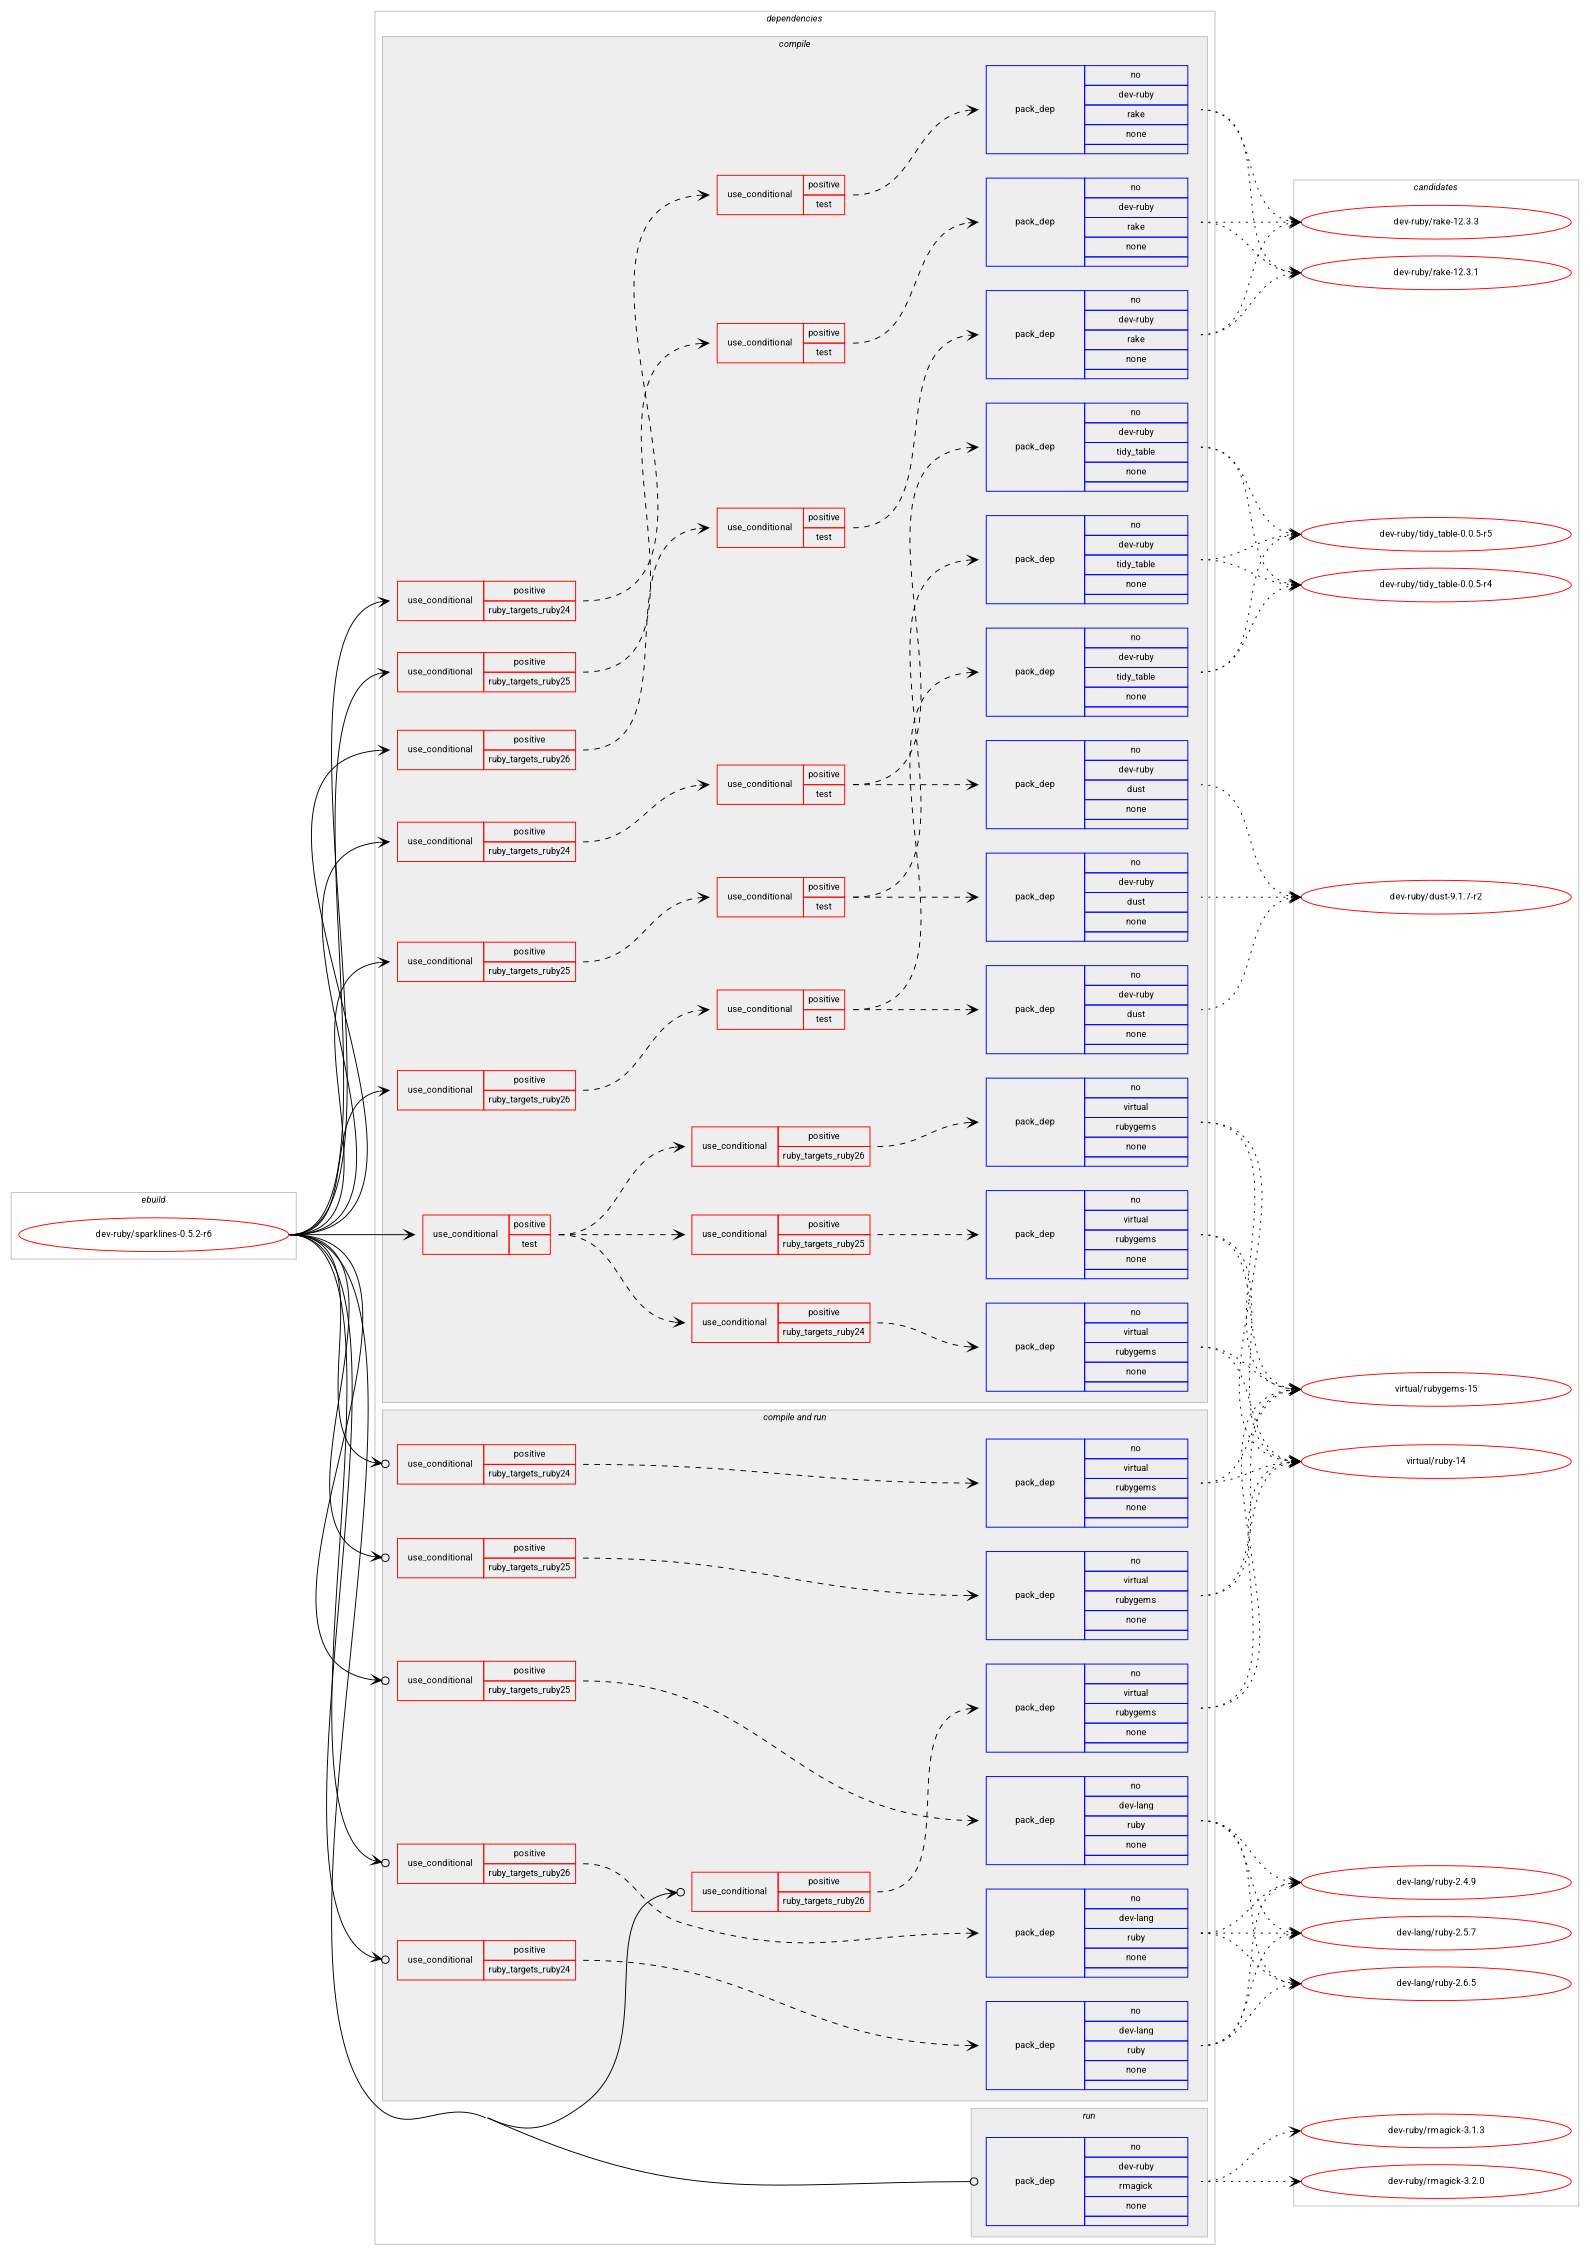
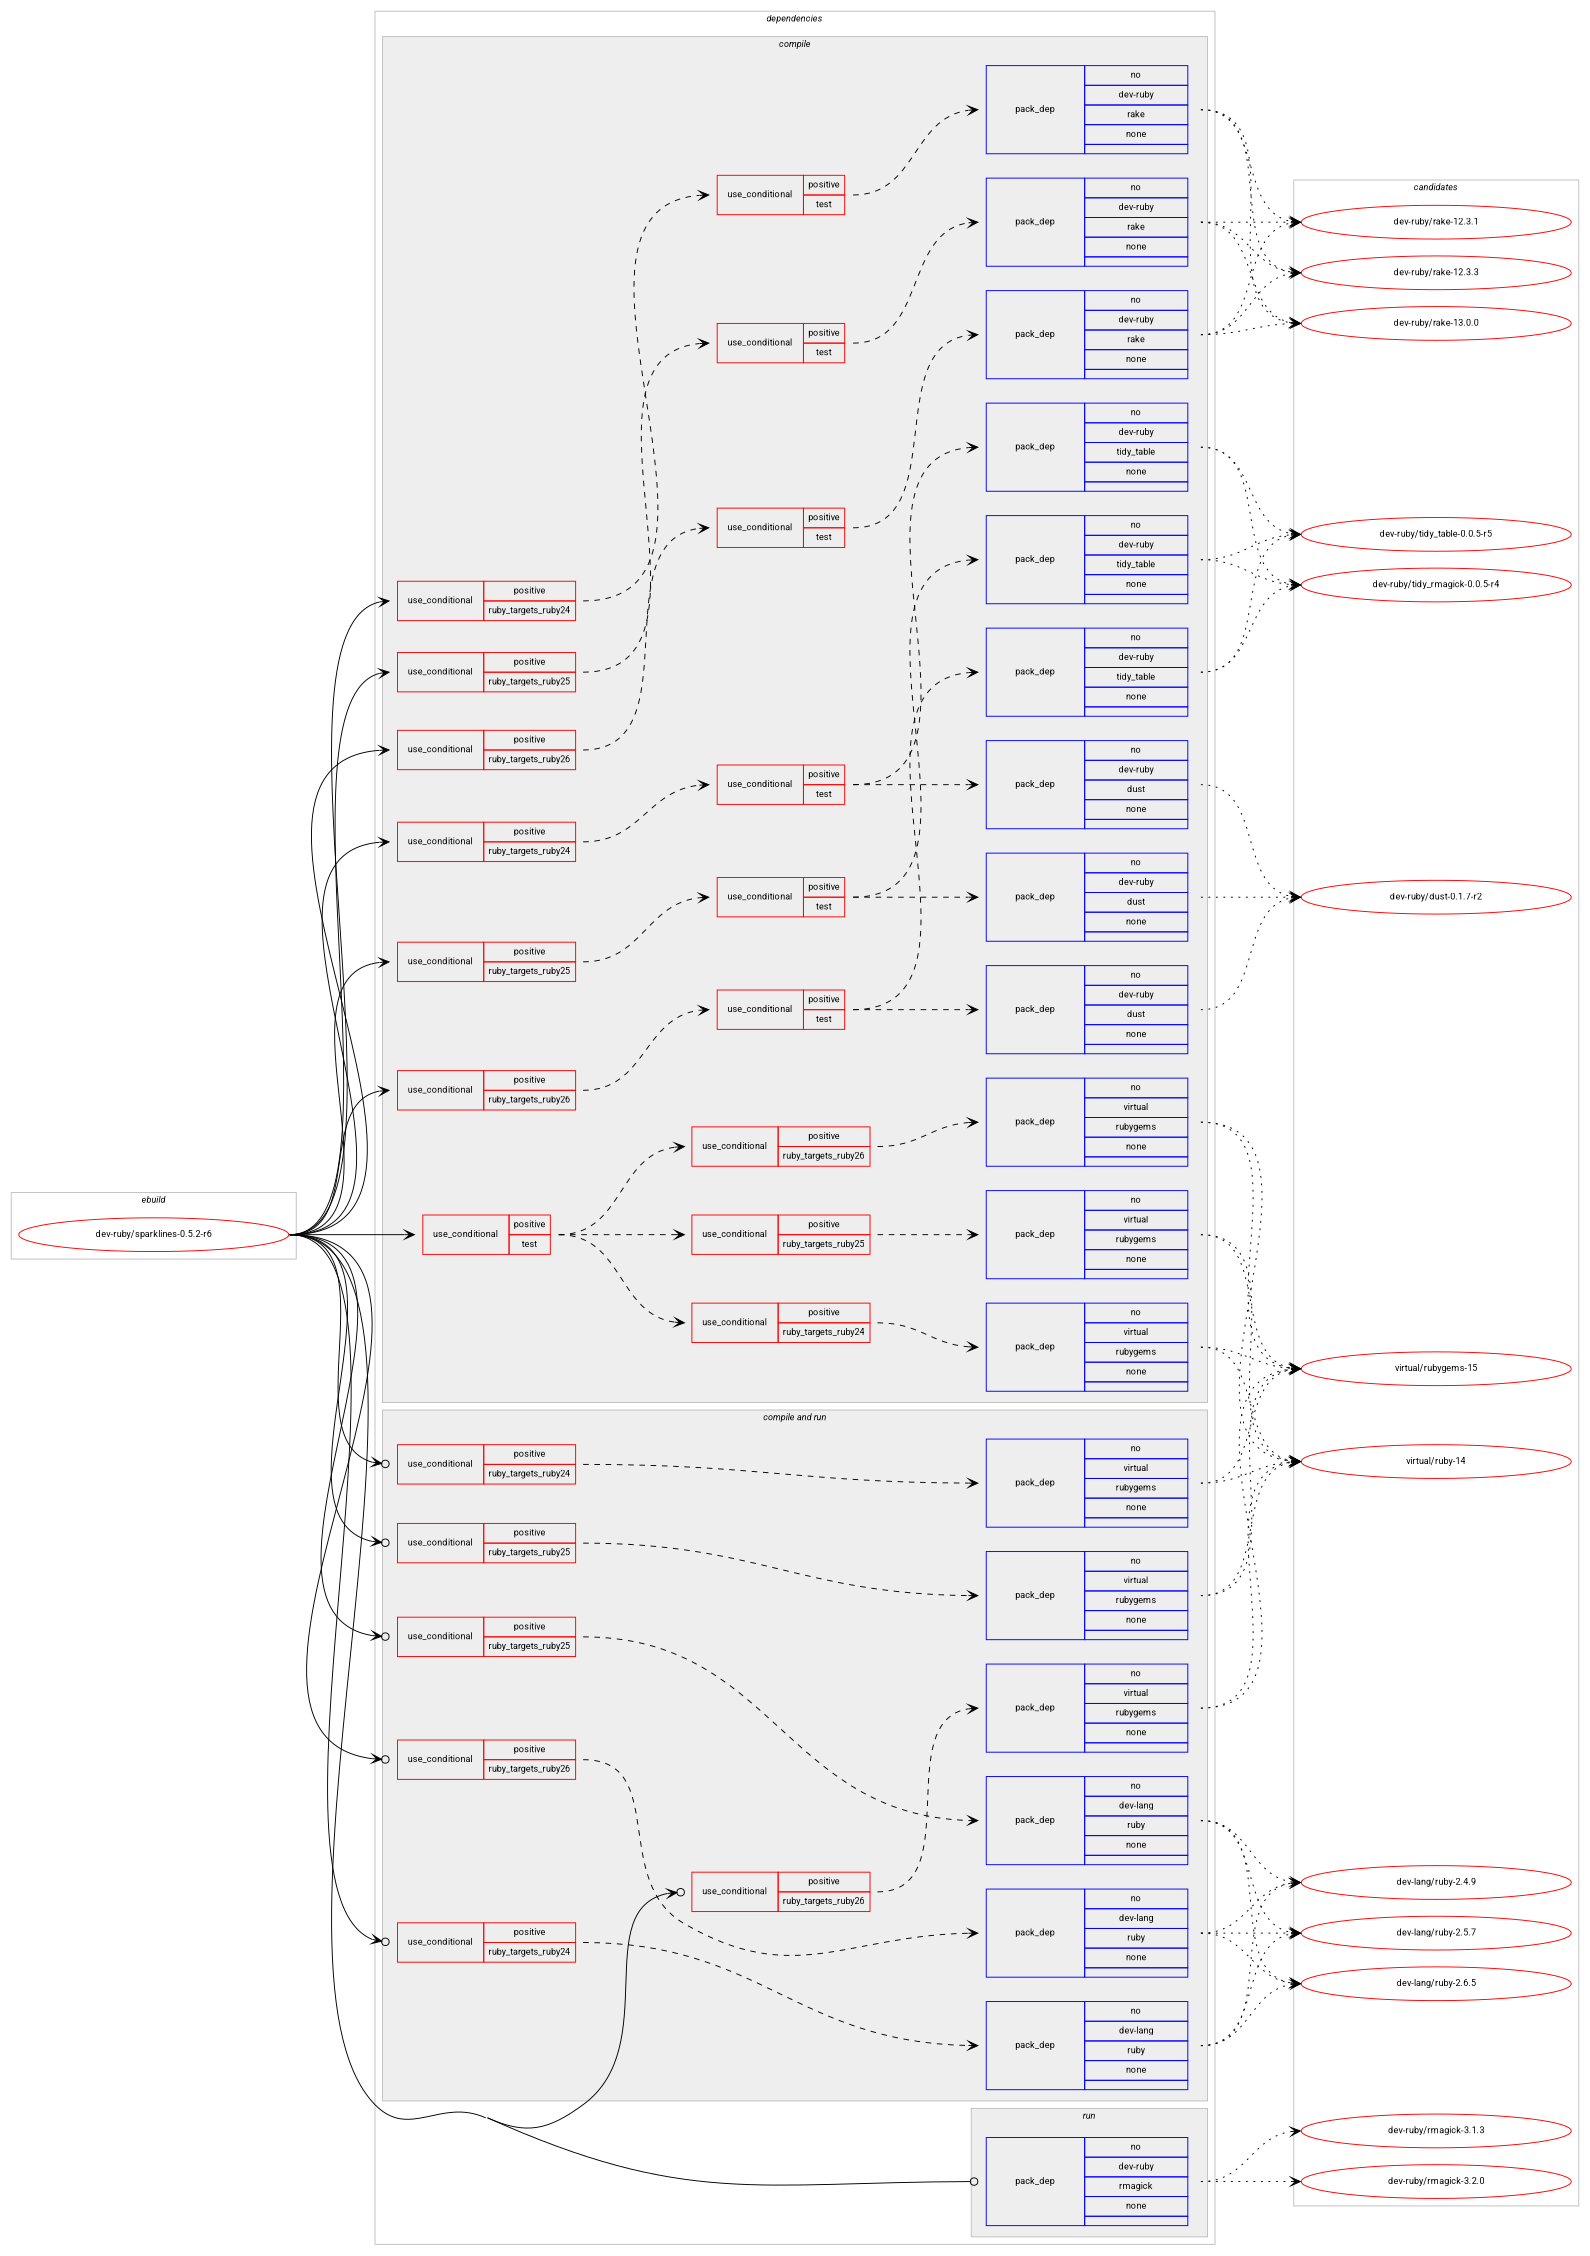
node "dev-ruby/rake-13.0.0": added
node "dev-ruby/tidy_table-0.0.5-r4": label "dev-ruby/tidy_table-0.0.5-r4" -> "dev-ruby/tidy_rmagick-0.0.5-r4"
node "dev-ruby/dust-9.1.7-r2": label "dev-ruby/dust-9.1.7-r2" -> "dev-ruby/dust-0.1.7-r2"
